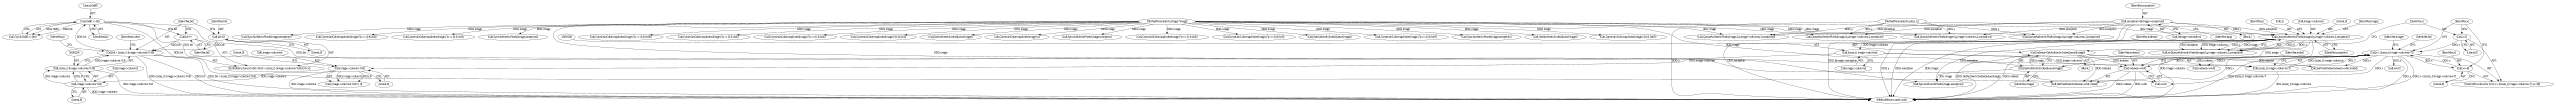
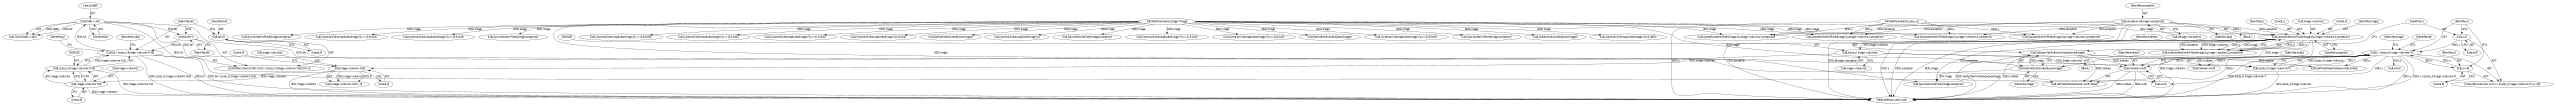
node "(Call,1)": label "(Call,1)" -> "(Literal,1)"
edge "(Call,(*p) & (0x80 >> bit))" -> "(Call,0x80 >> bit)": removed, label "CFG:"
edge "(Identifier,bpp)" -> "(Call,exception=(&image->exception))": reversed
node "(Call,bit++)": label "(Call,bit++)" -> "(Literal,bit++)"
edge "(Call,bit=0)" -> "(Call,bit < (ssize_t) (image->columns % 8))": removed, label "DDG: bit"
